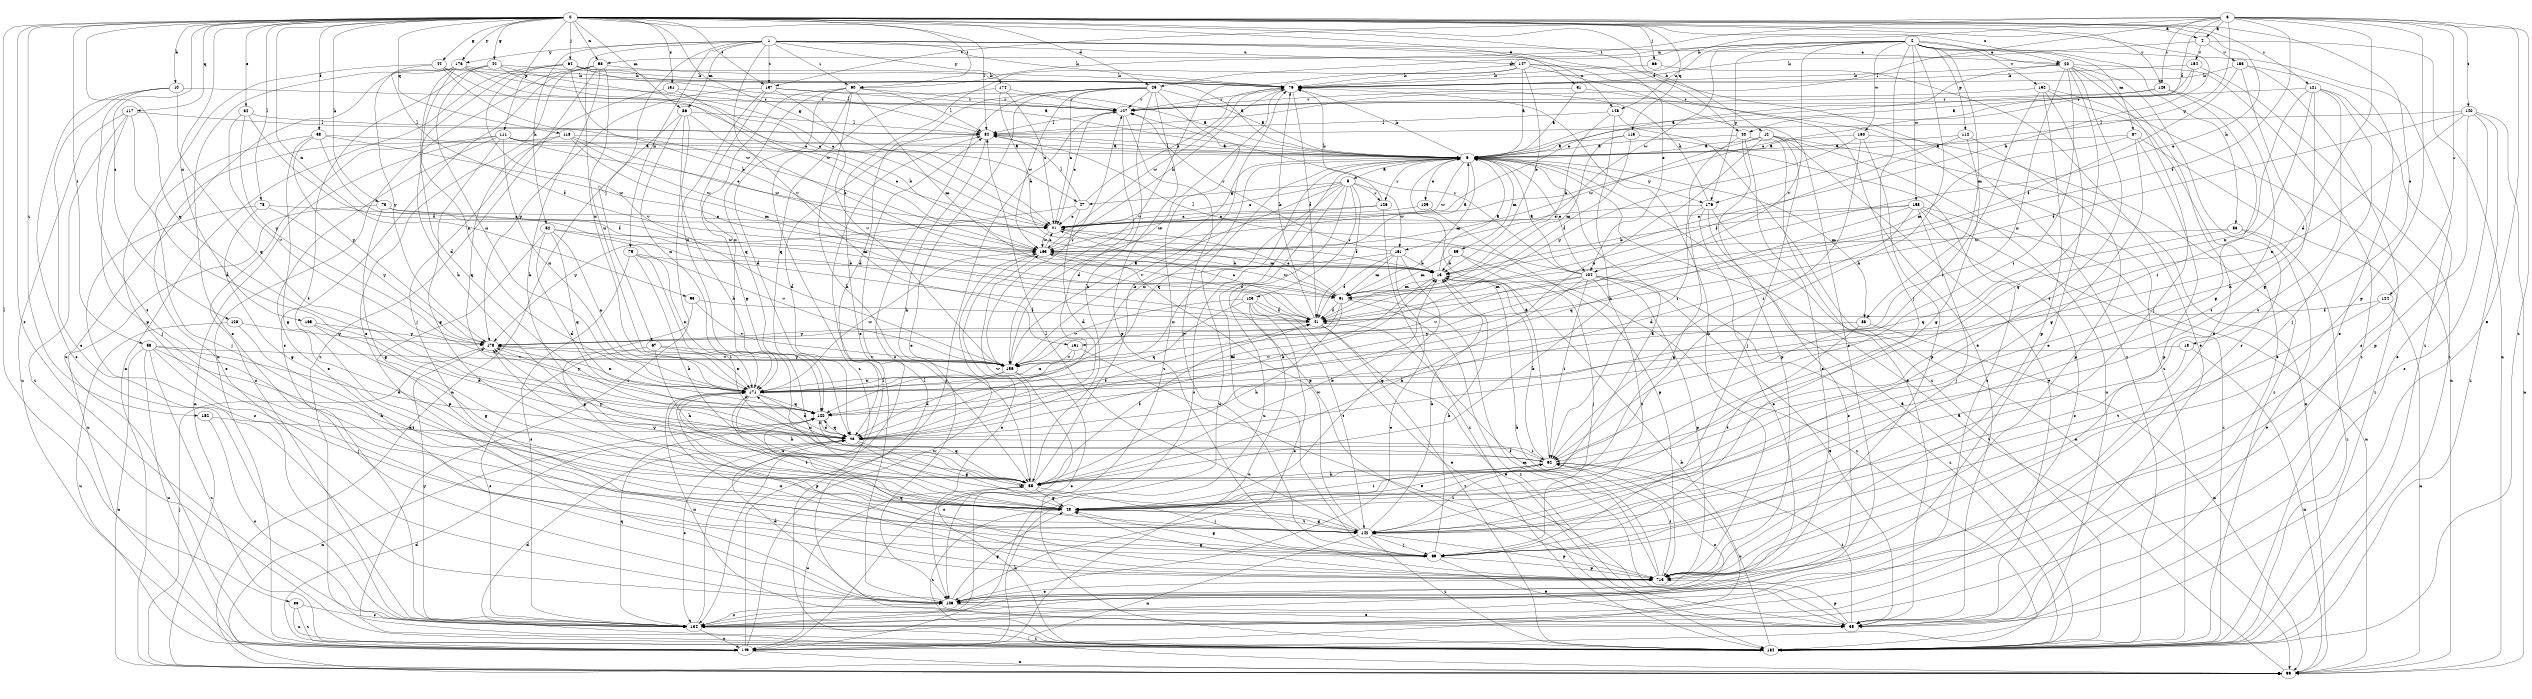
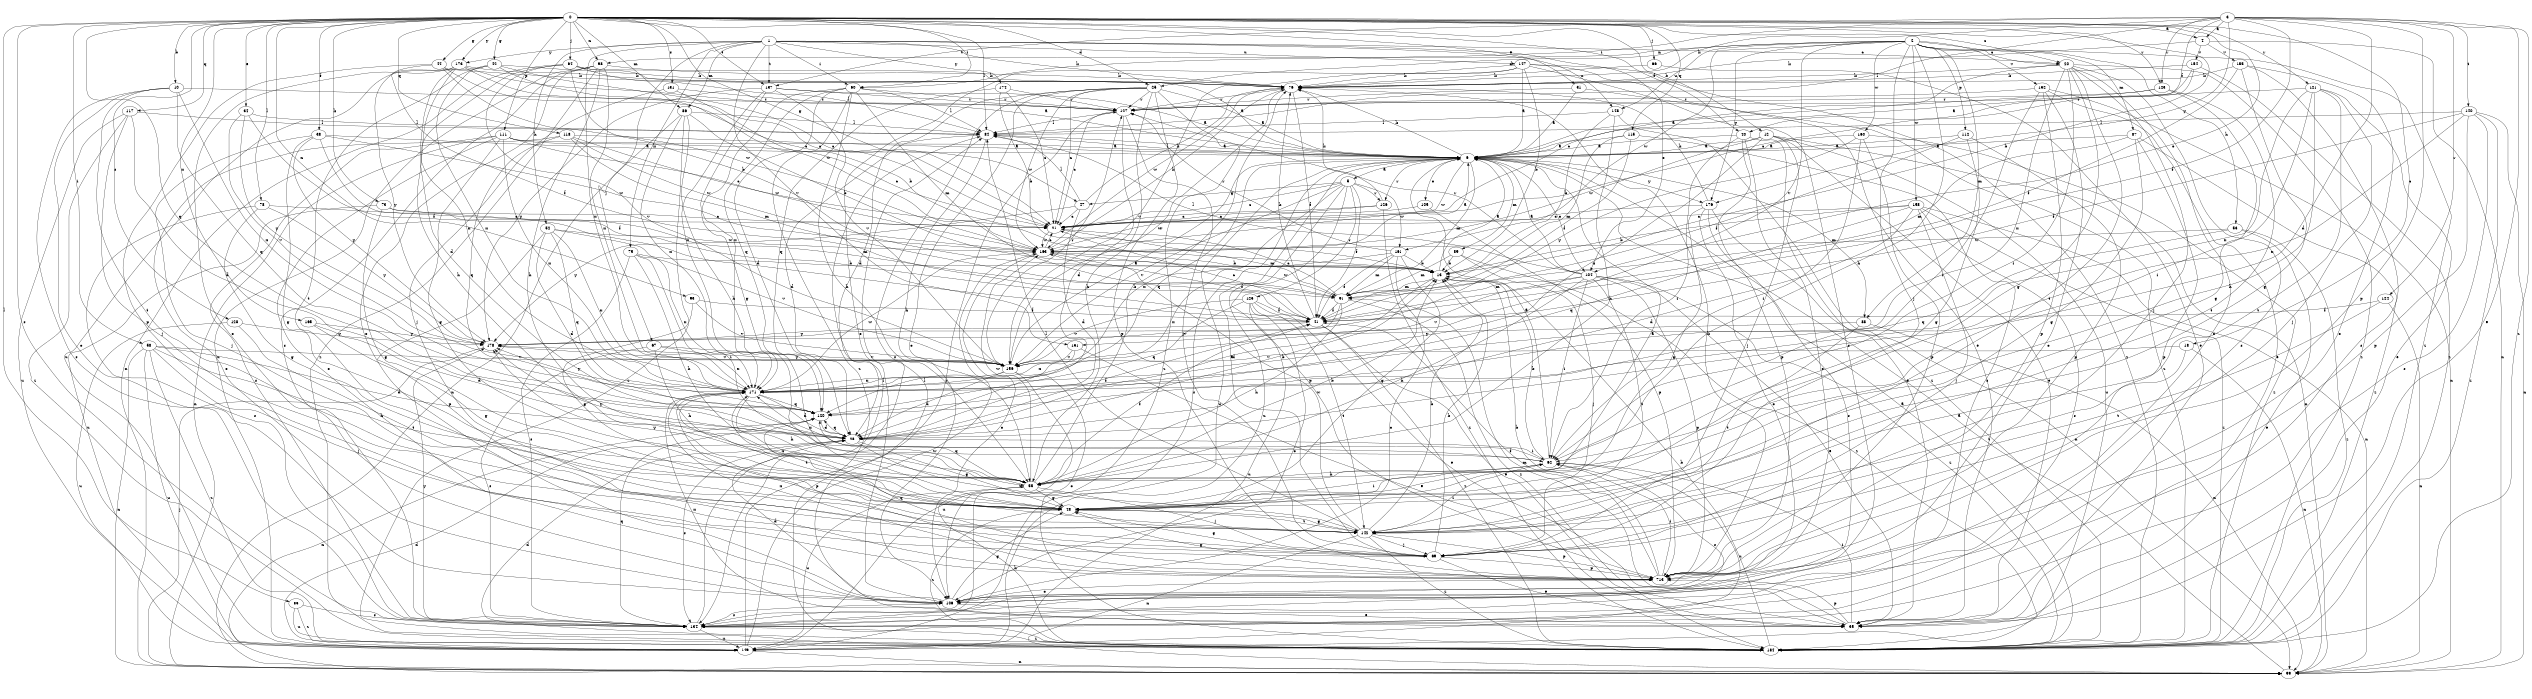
edge "178" -> "171": now "10" -> "171"
node "182": removed
